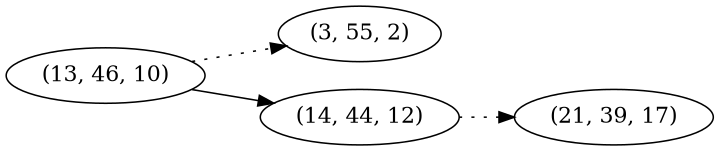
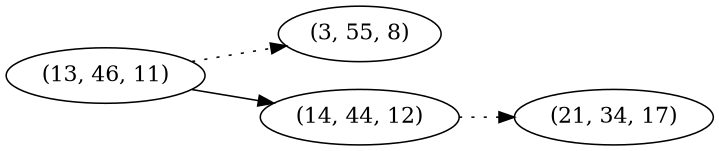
node "(3, 55, 2)": label "(3, 55, 2)" -> "(3, 55, 8)"
node "(13, 46, 10)": label "(13, 46, 10)" -> "(13, 46, 11)"
node "(21, 39, 17)": label "(21, 39, 17)" -> "(21, 34, 17)"
